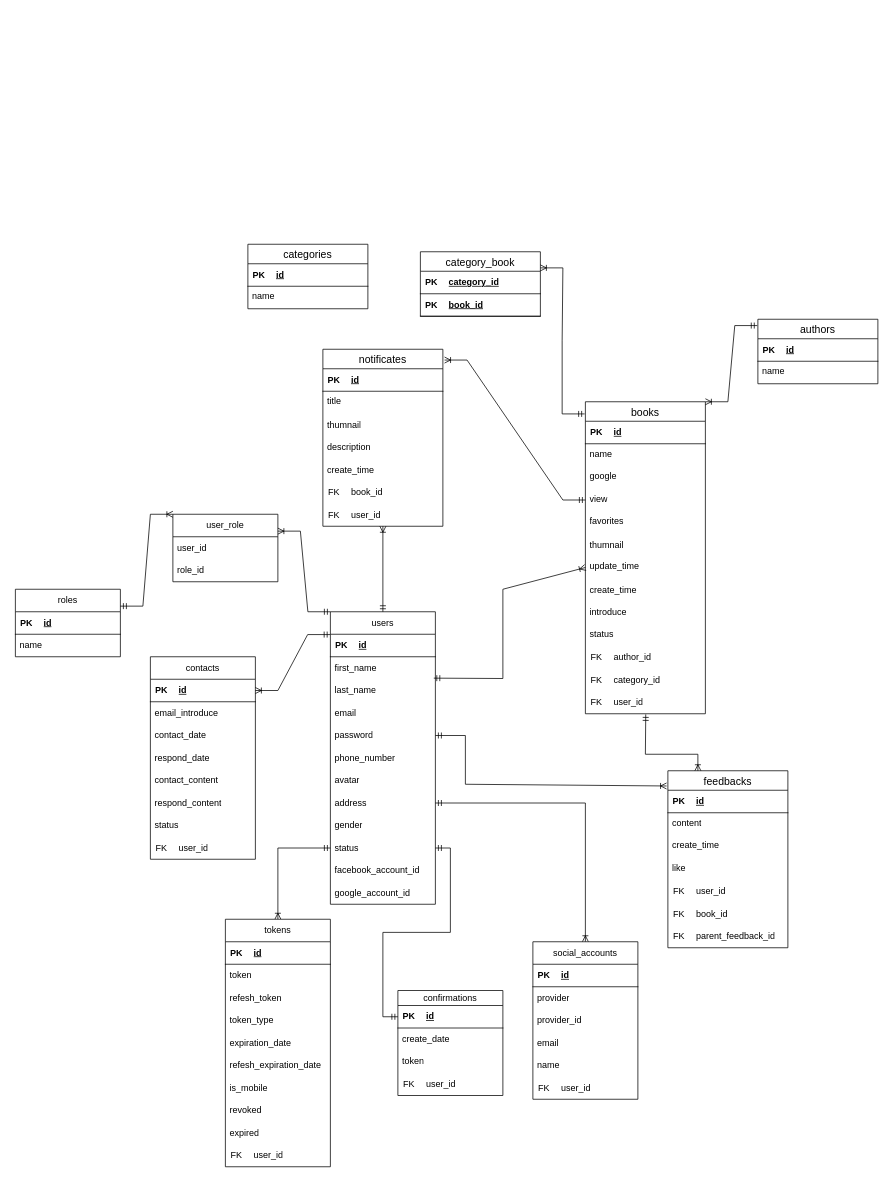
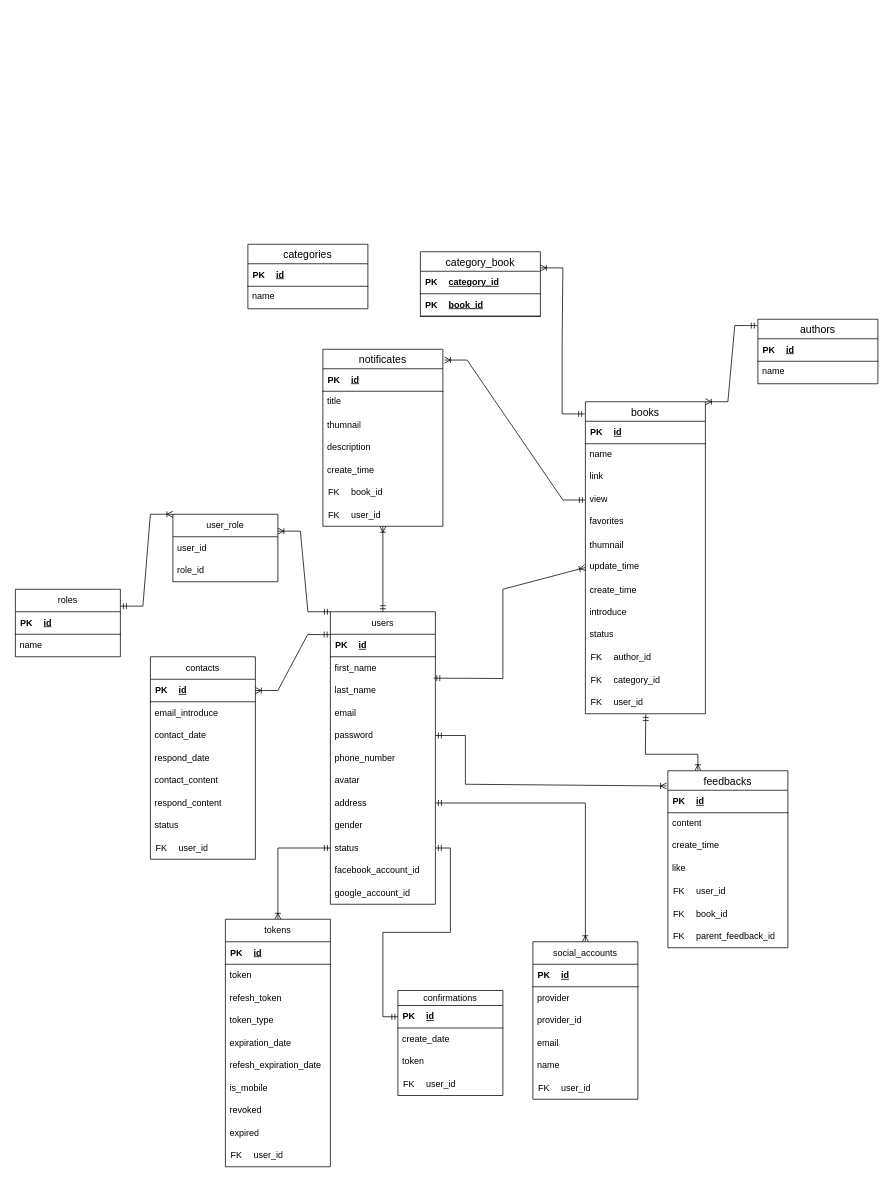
node "google": label "google" -> "link"
